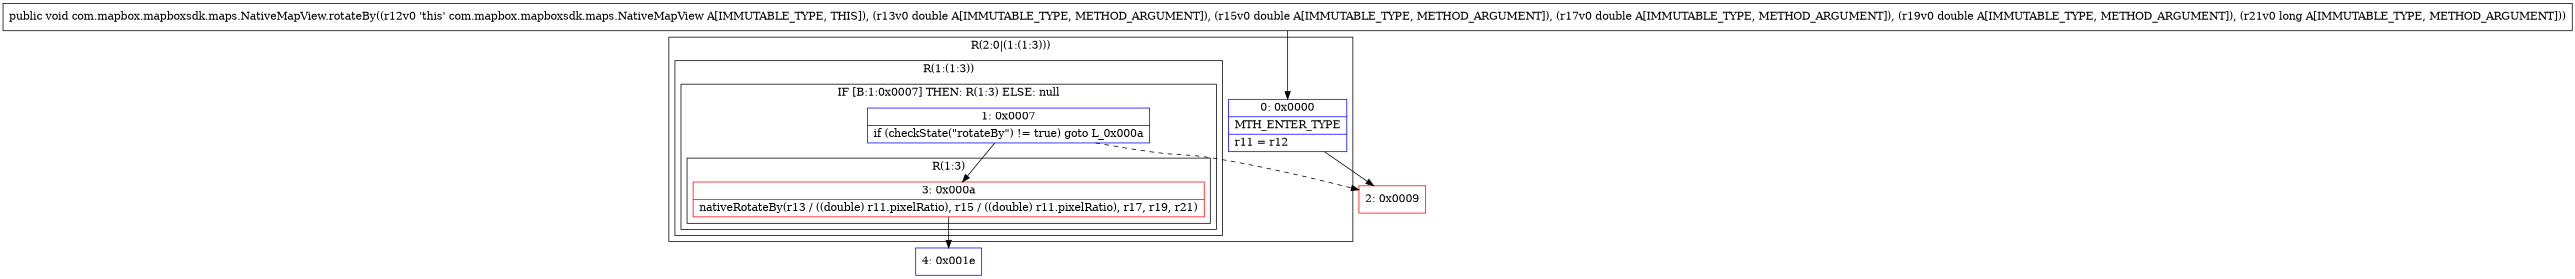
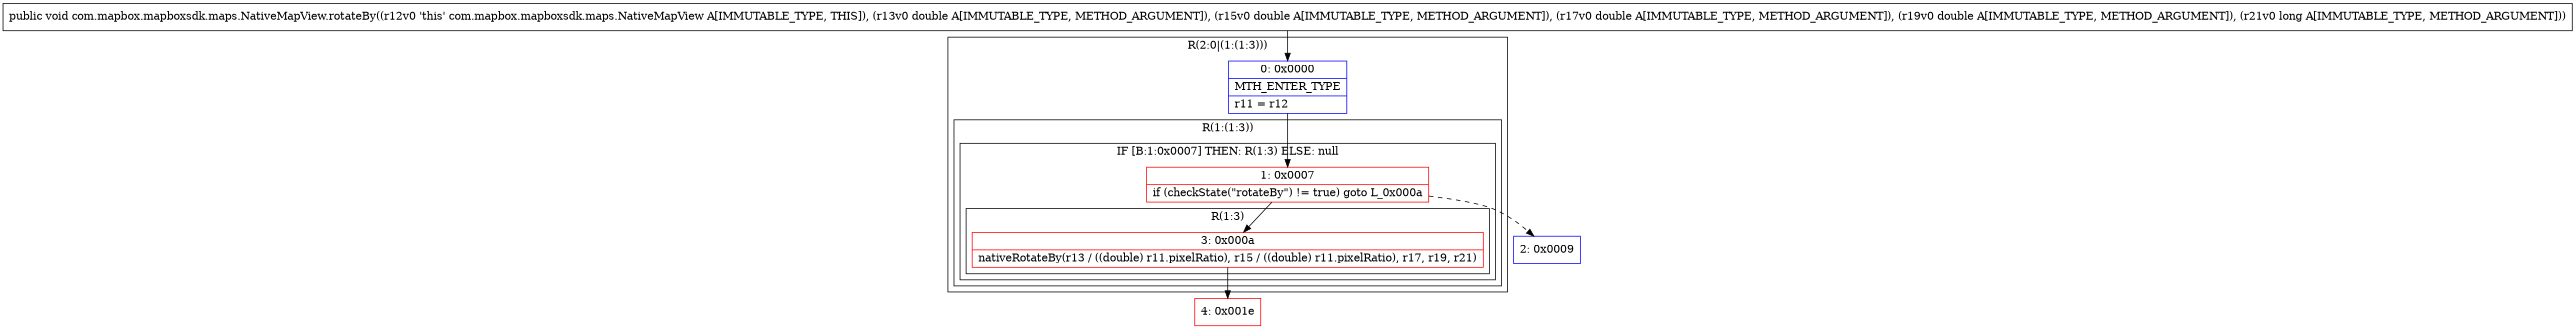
node "1: 0x0007": color blue -> red
edge "0: 0x0000" -> "2: 0x0009": now "0: 0x0000" -> "1: 0x0007"
node "2: 0x0009": color red -> blue
node "4: 0x001e": color blue -> red
